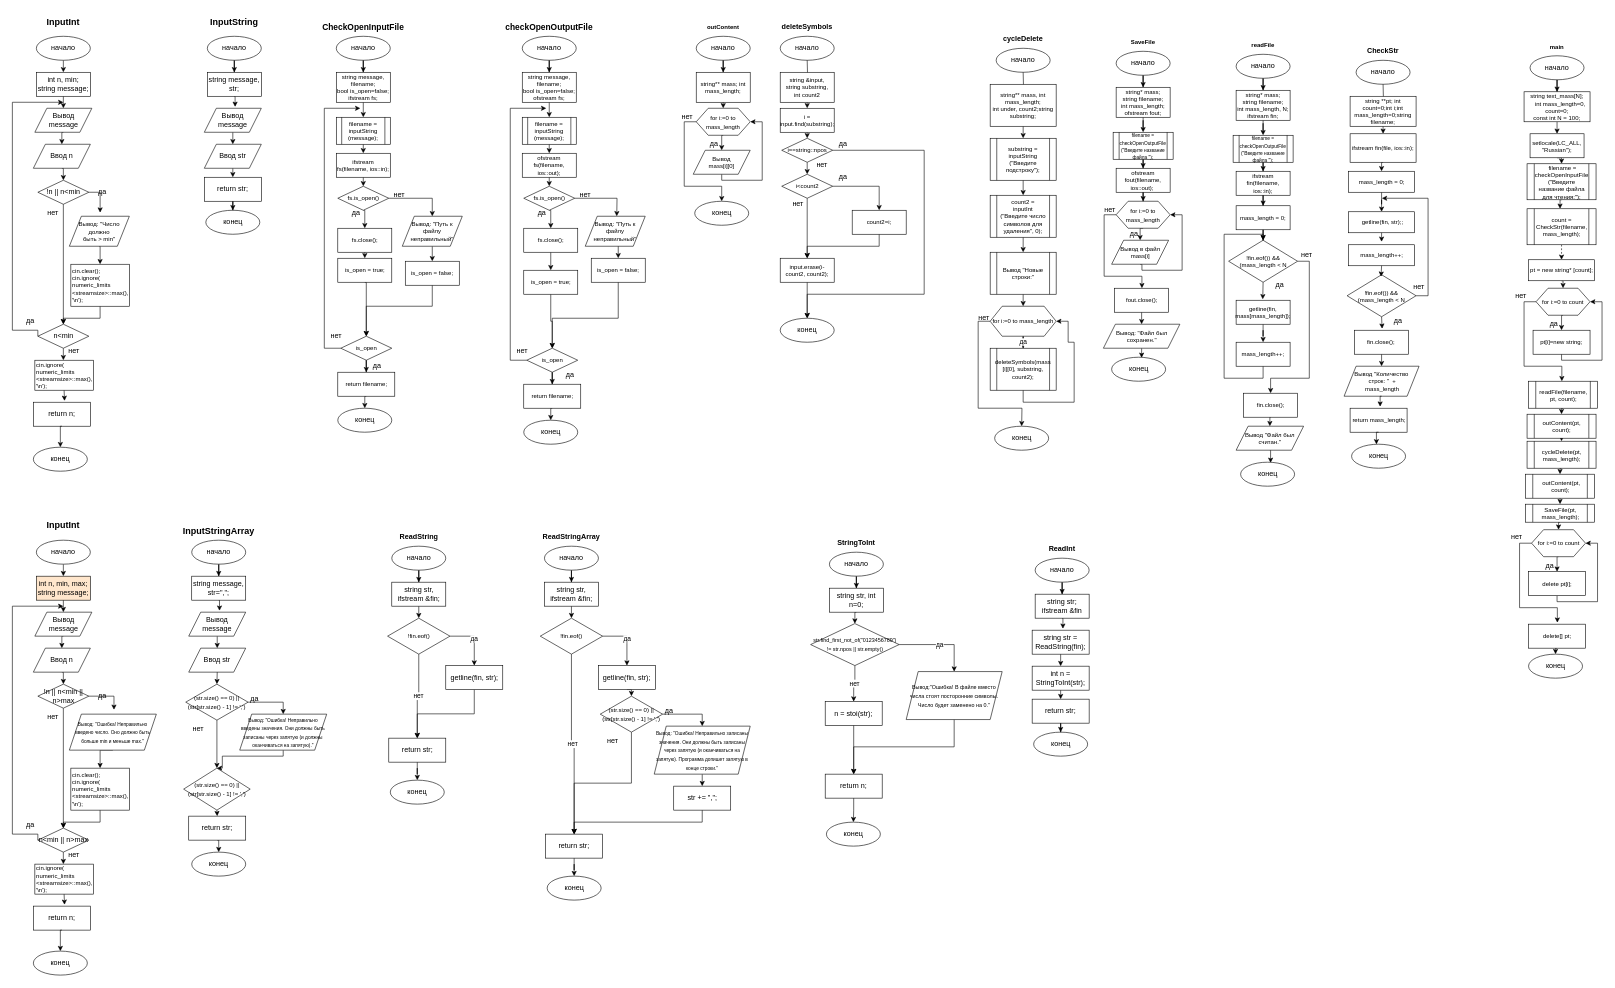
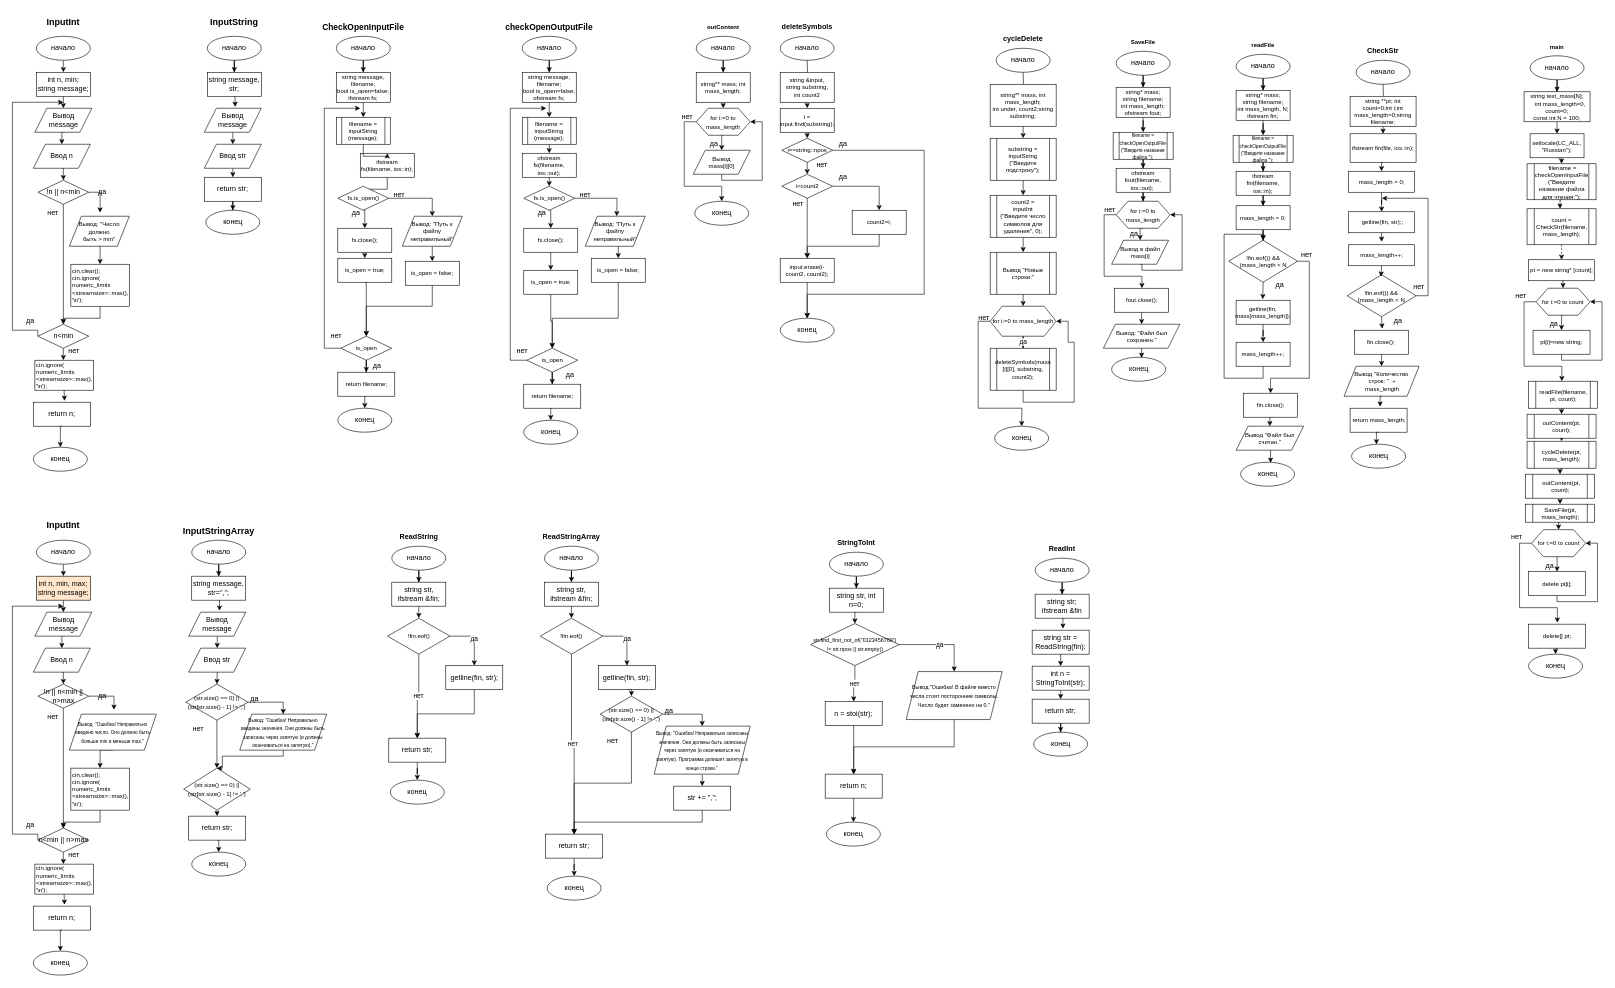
node "ifstream fs(filename, ios::in);": moved (363, 165) -> (387, 165)
